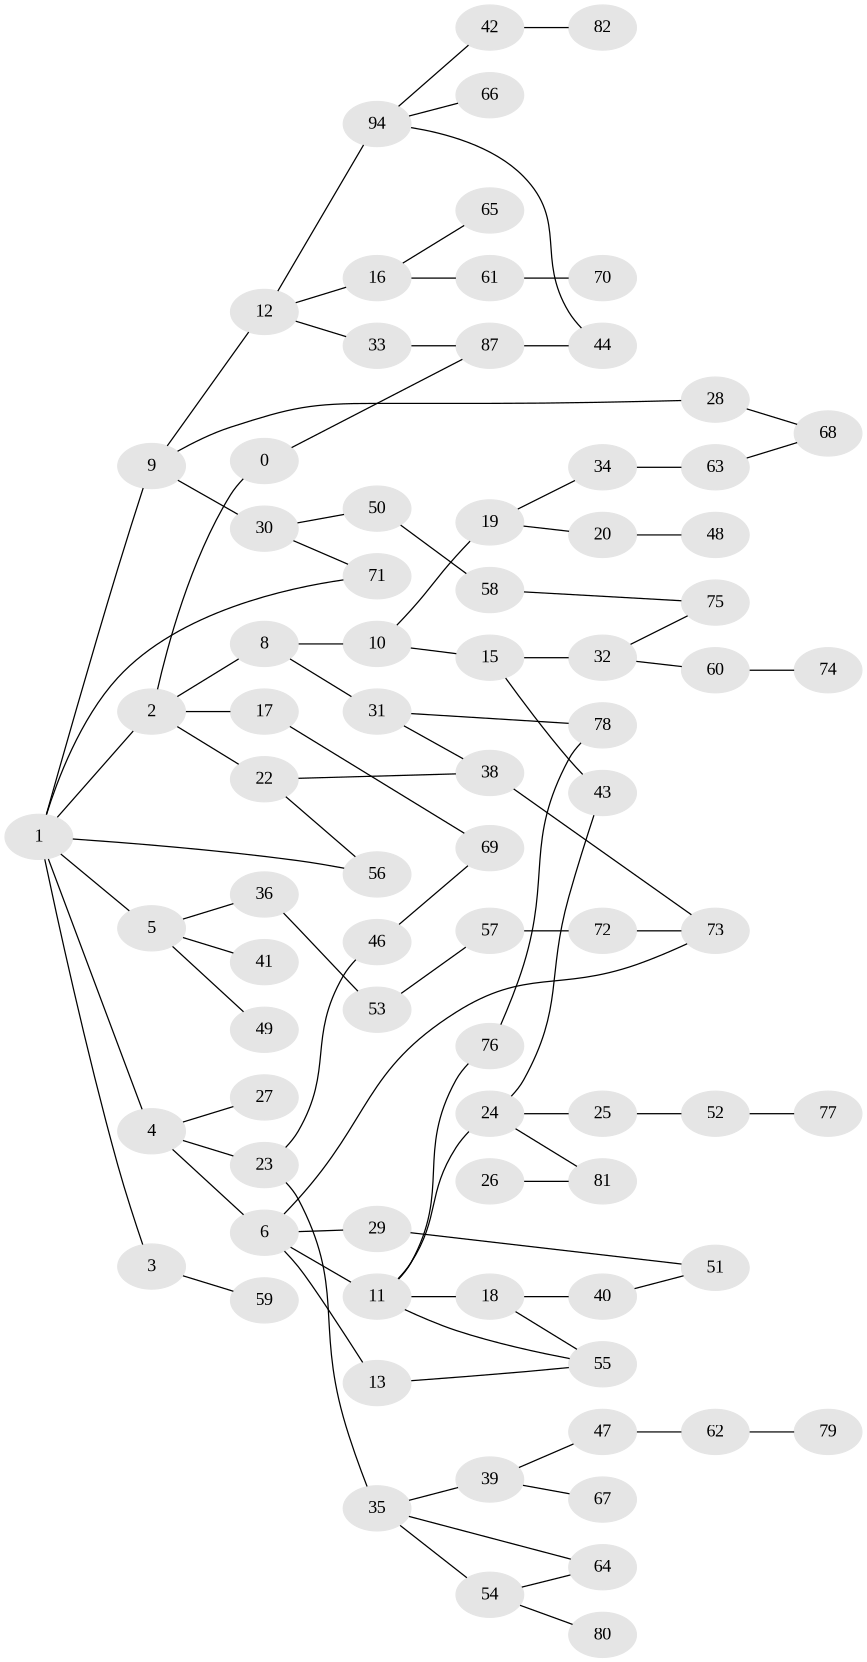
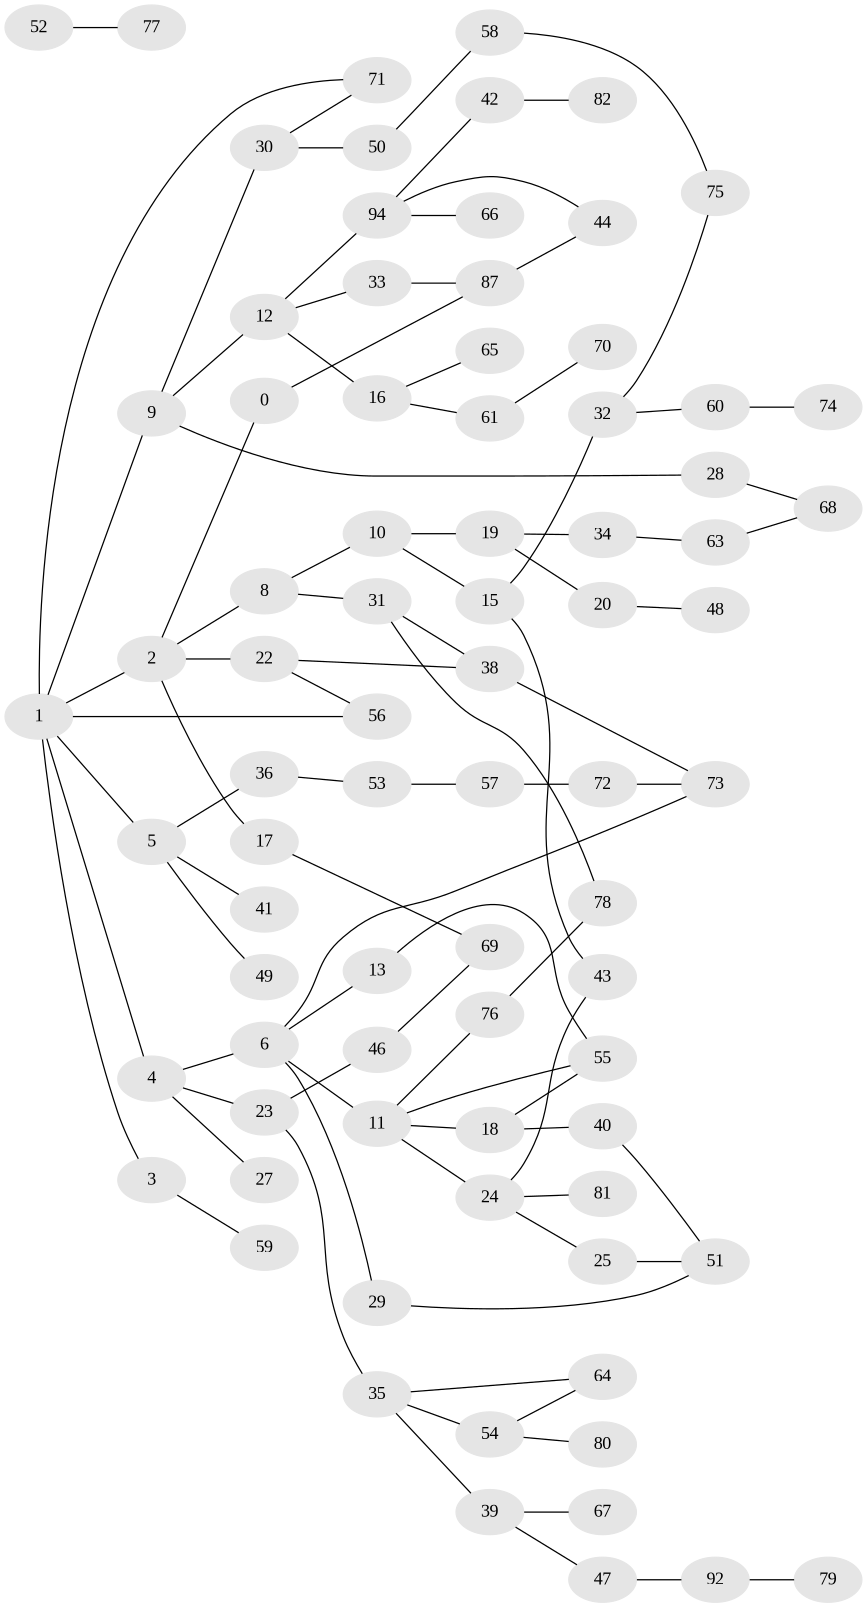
edge "25" -- "52": now "25" -- "51"
node "26": removed
node "62": label "62" -> "92"
